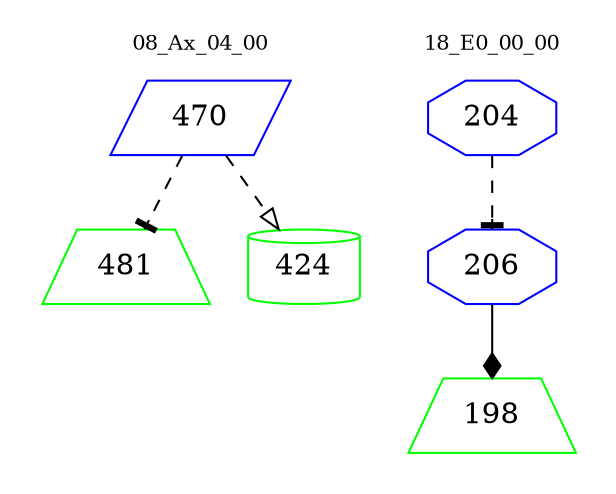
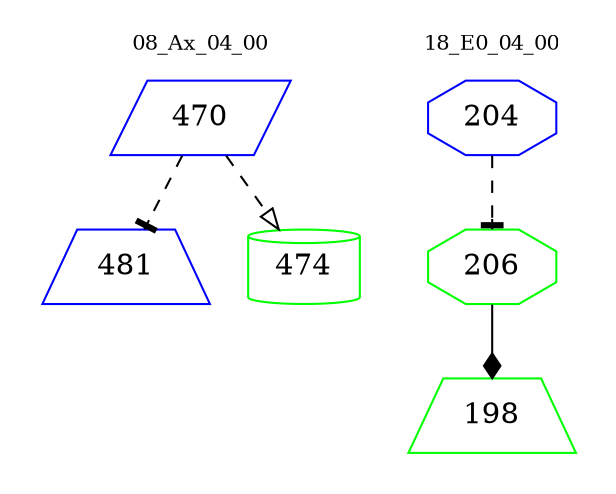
cluster "18_E0_00_00": label "18_E0_00_00" -> "18_E0_04_00"
node "481": color green -> blue
node "424": label "424" -> "474"
node "206": color blue -> green
